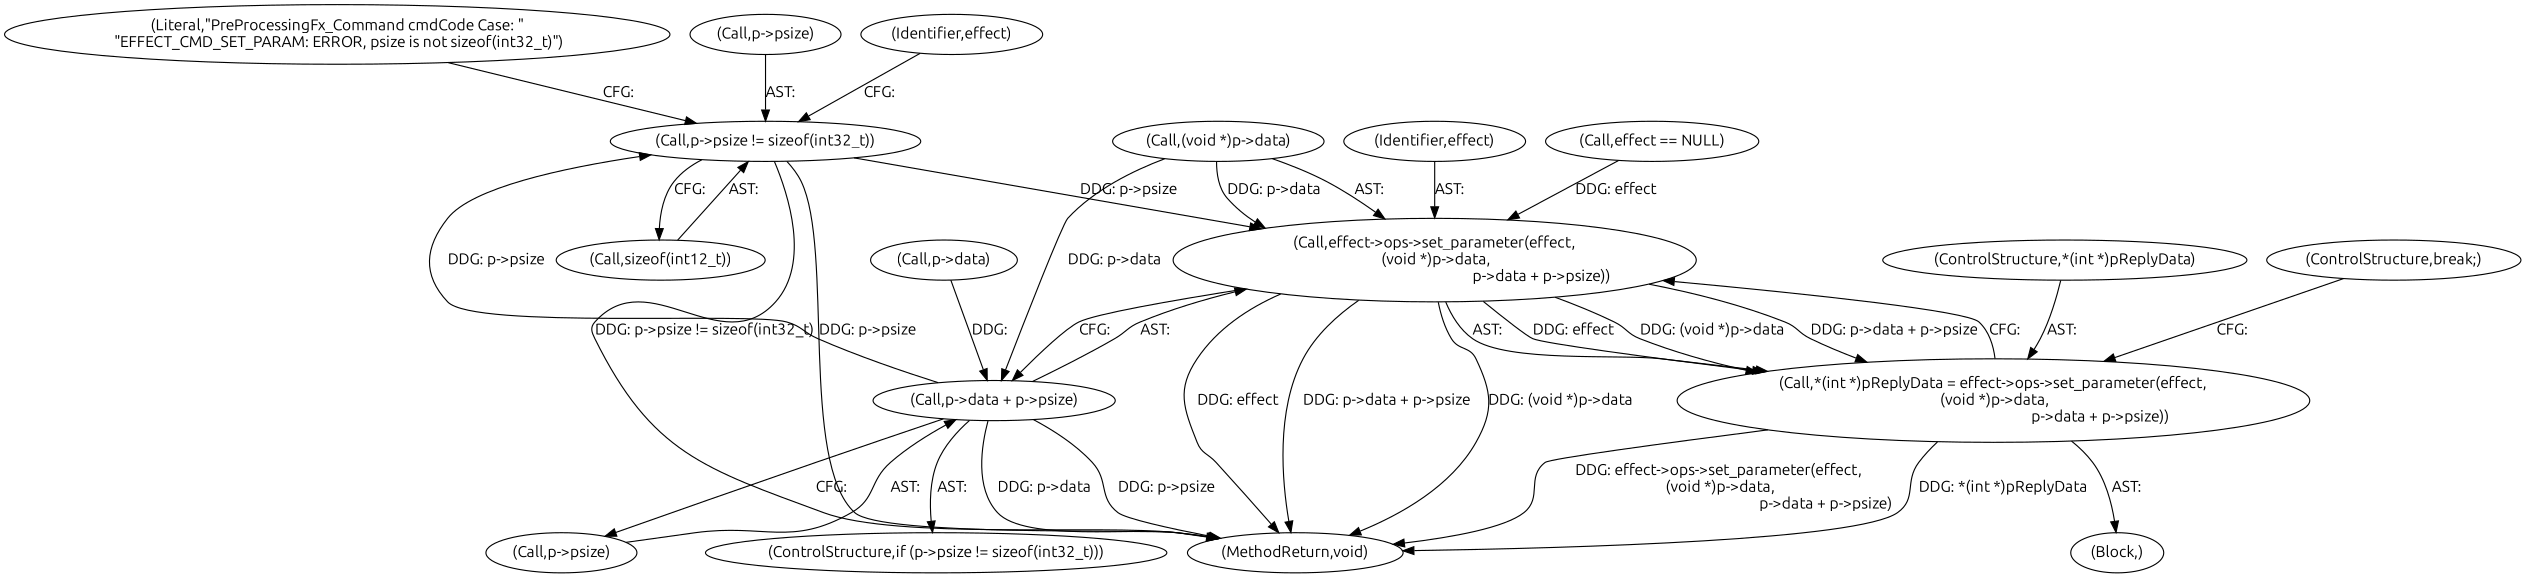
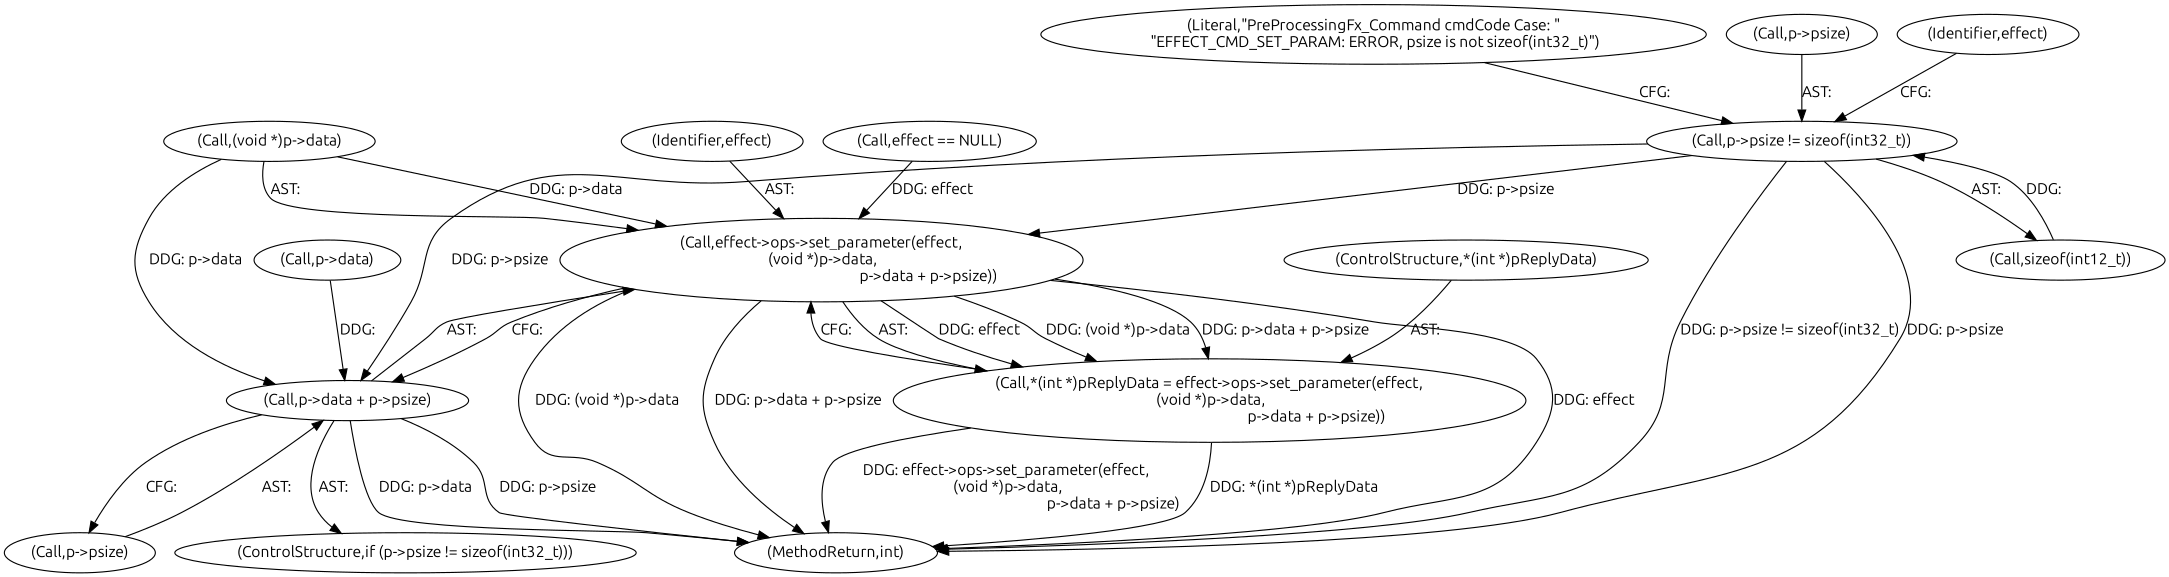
edge "(Call,p->psize != sizeof(int32_t))" -> "(Call,sizeof(int12_t))": label "CFG: " -> "AST: "
edge "(Call,sizeof(int12_t))" -> "(Call,p->psize != sizeof(int32_t))": label "AST: " -> "DDG: "
node "(ControlStructure,break;)": removed
edge "(Call,p->data + p->psize)" -> "(Call,p->psize != sizeof(int32_t))": reversed
node "(MethodReturn,void)": label "(MethodReturn,void)" -> "(MethodReturn,int)"
node "(Block,)": removed
